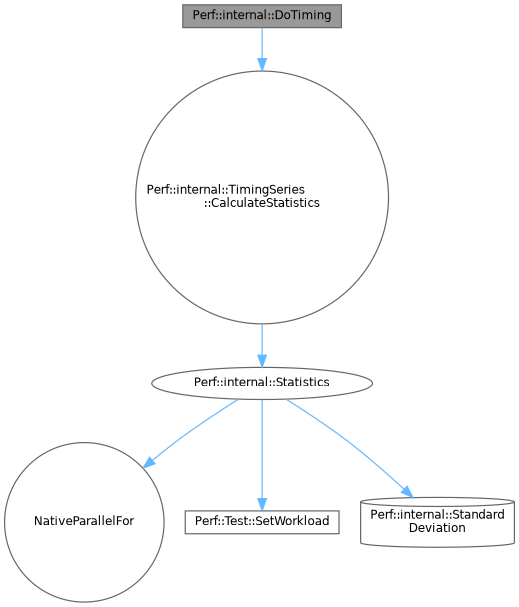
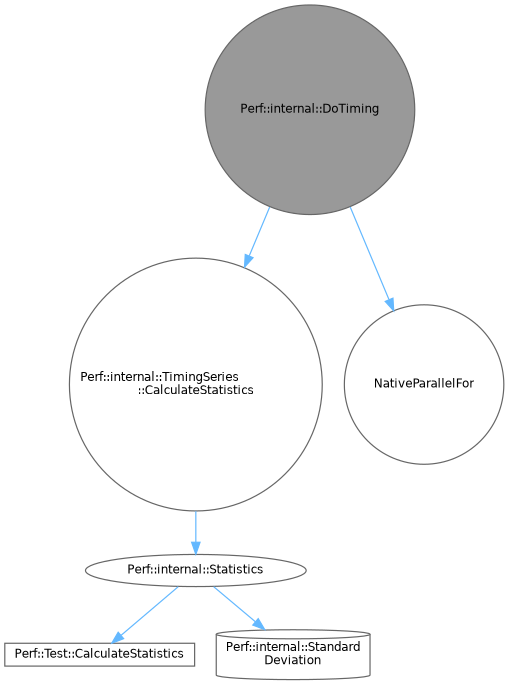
node "Perf::internal::DoTiming": shape box -> circle
edge "Perf::internal::Statistics" -> "NativeParallelFor": now "Perf::internal::DoTiming" -> "NativeParallelFor"
node "Perf::Test::SetWorkload": label "Perf::Test::SetWorkload" -> "Perf::Test::CalculateStatistics"
